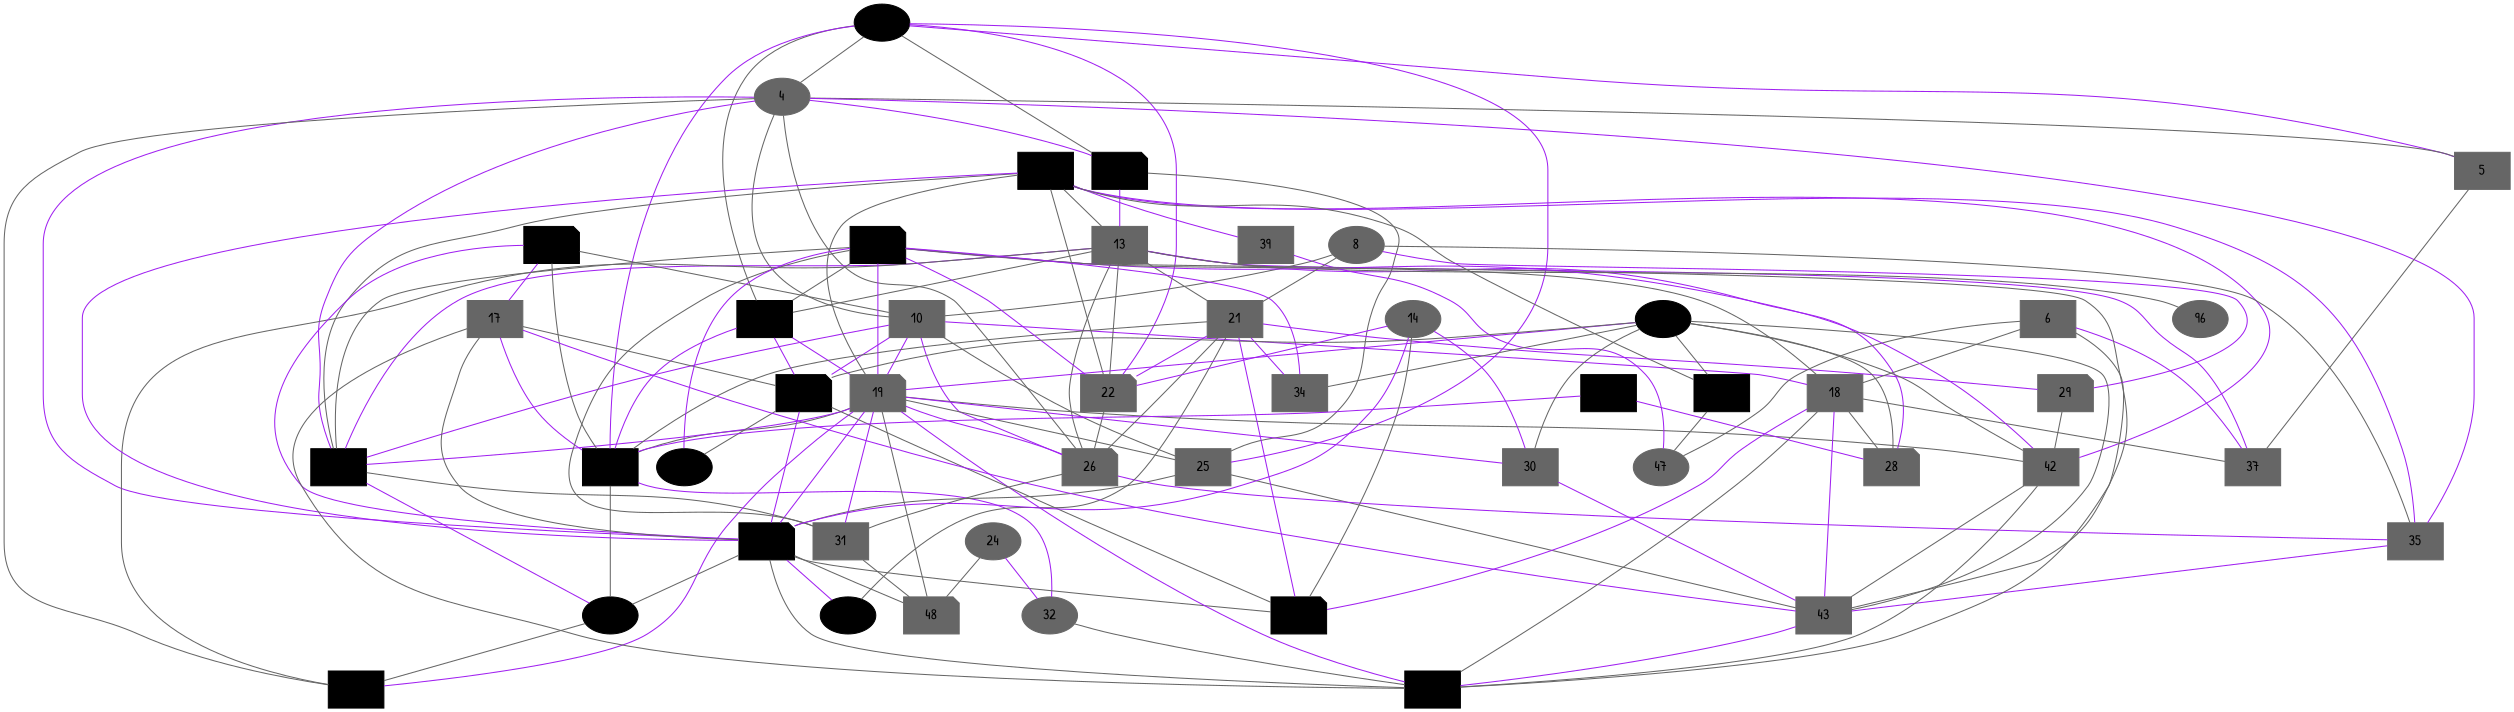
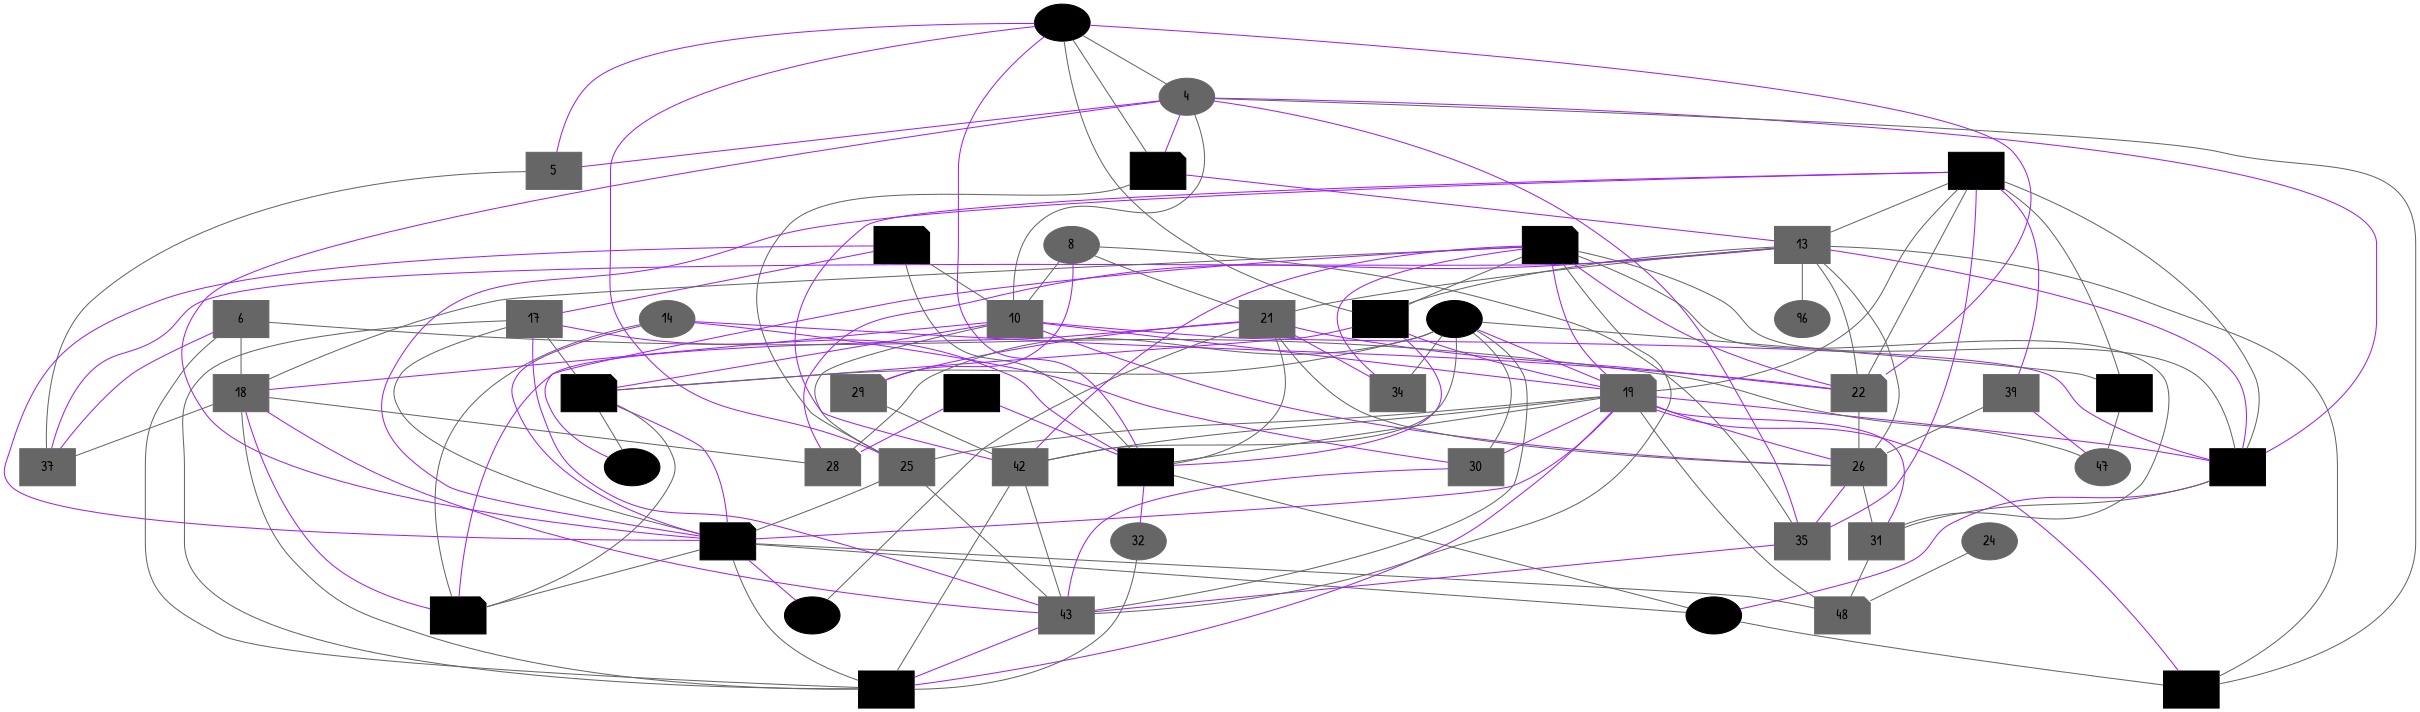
edge "4" -- "5": color gray40 -> purple
edge "4" -- "26": now "39" -- "26"
edge "24" -- "32": removed
